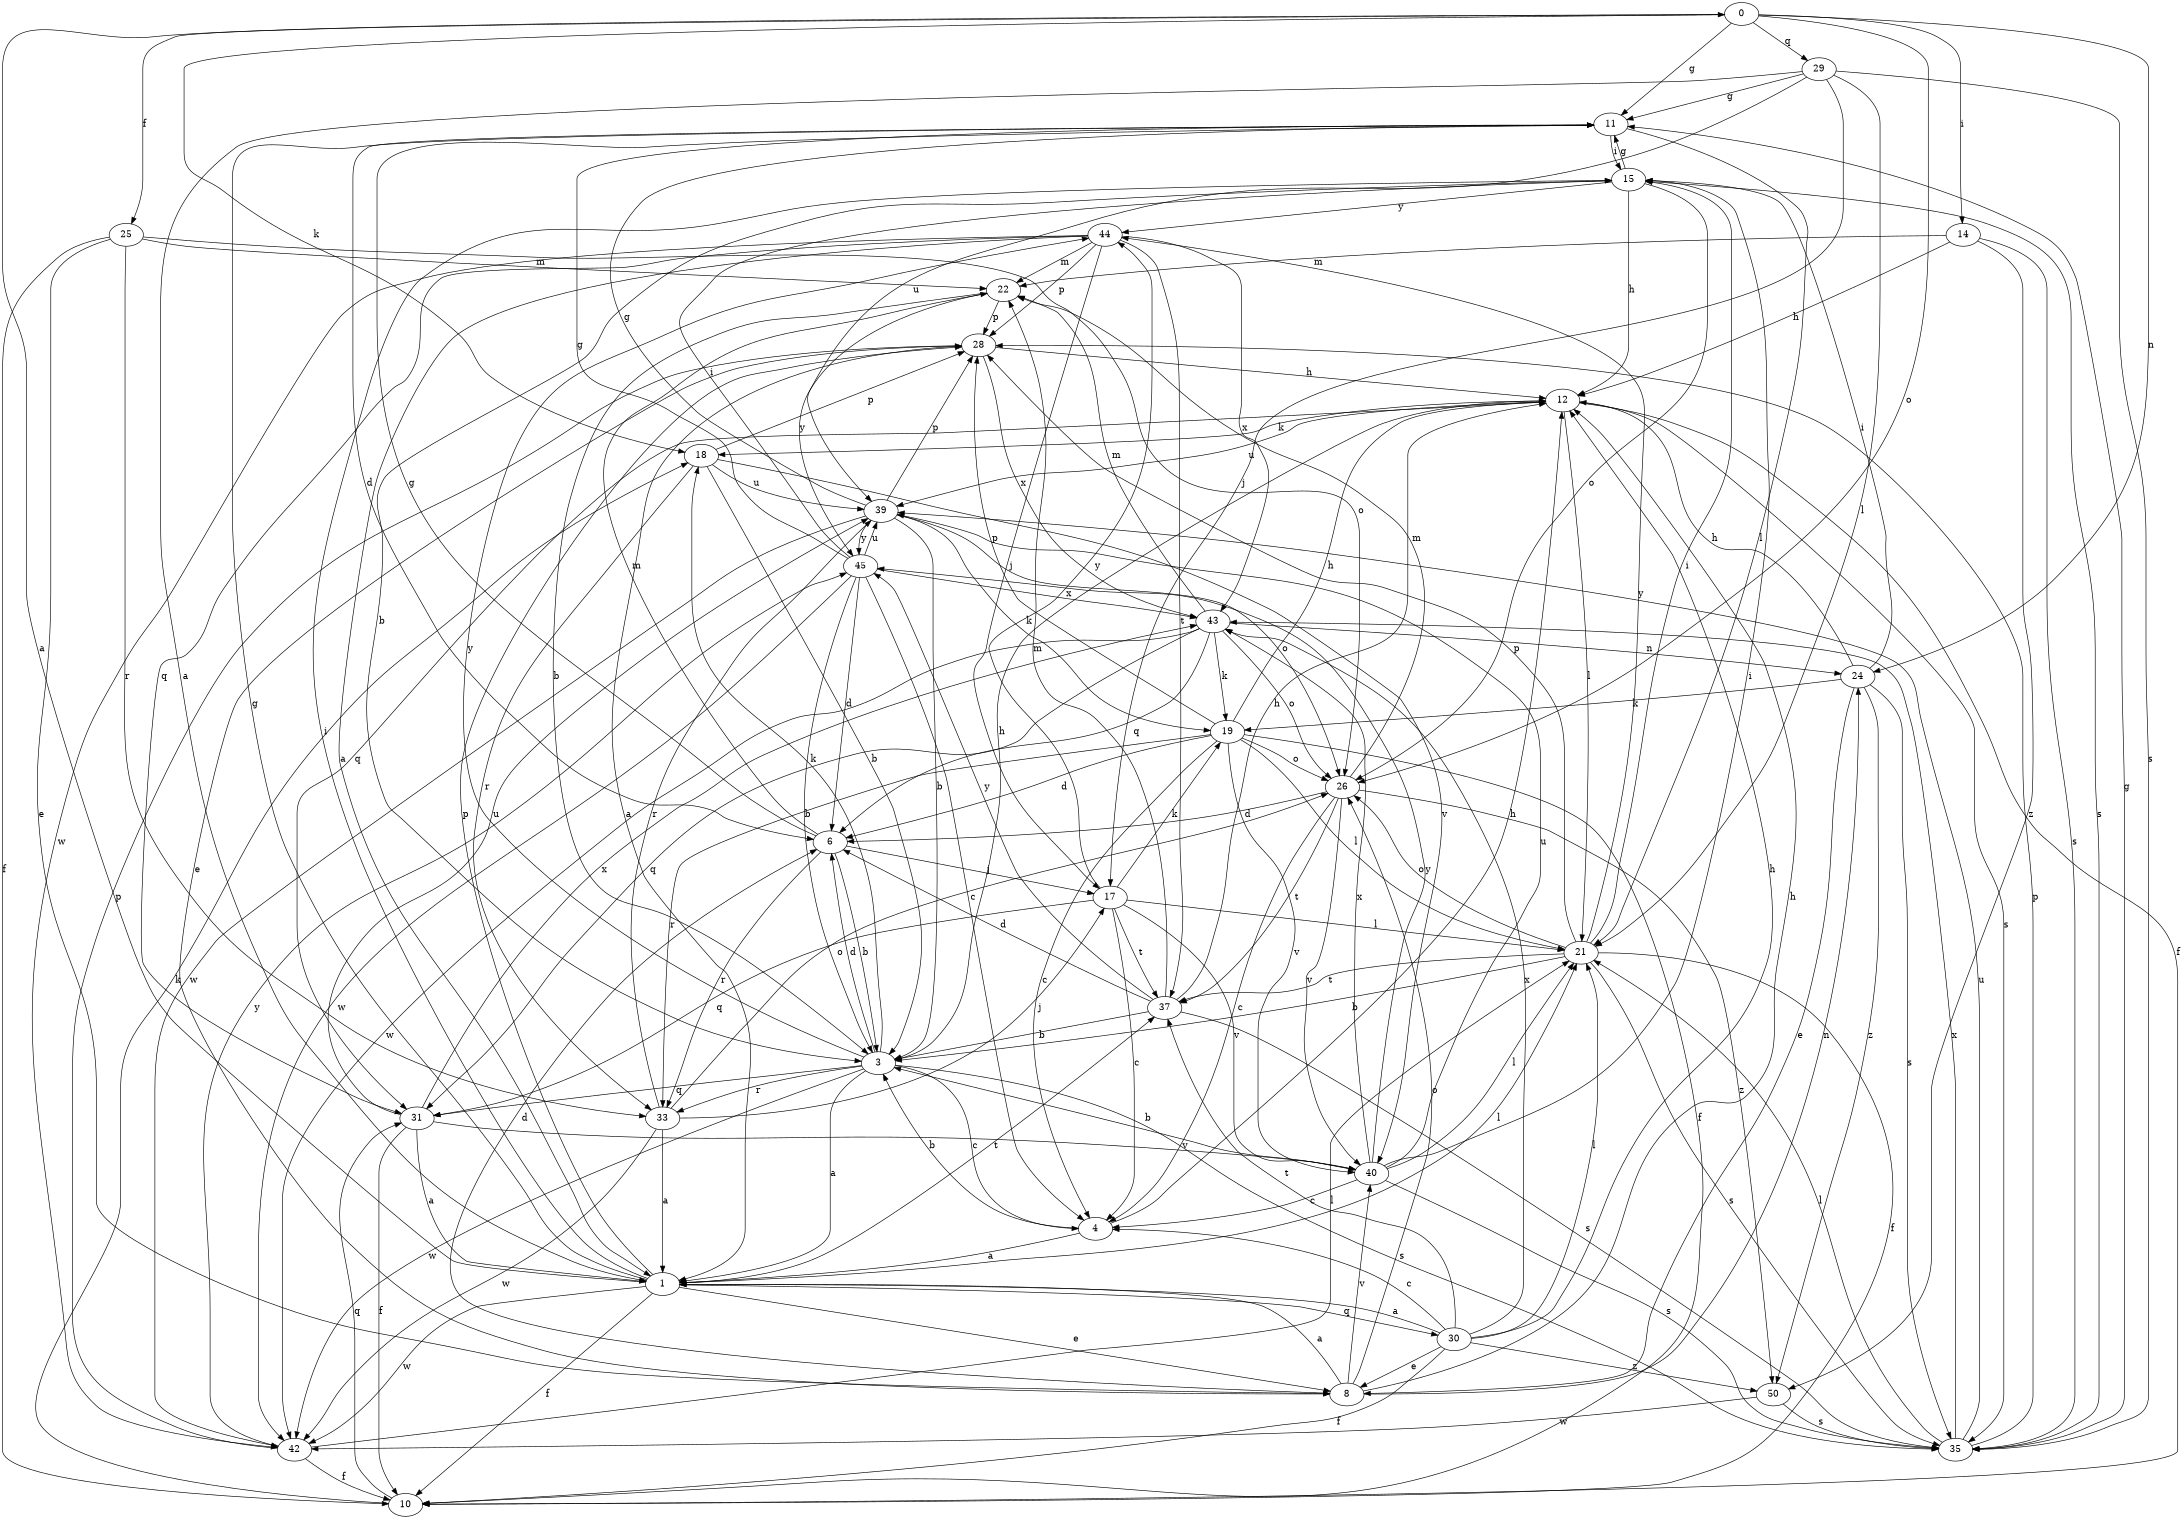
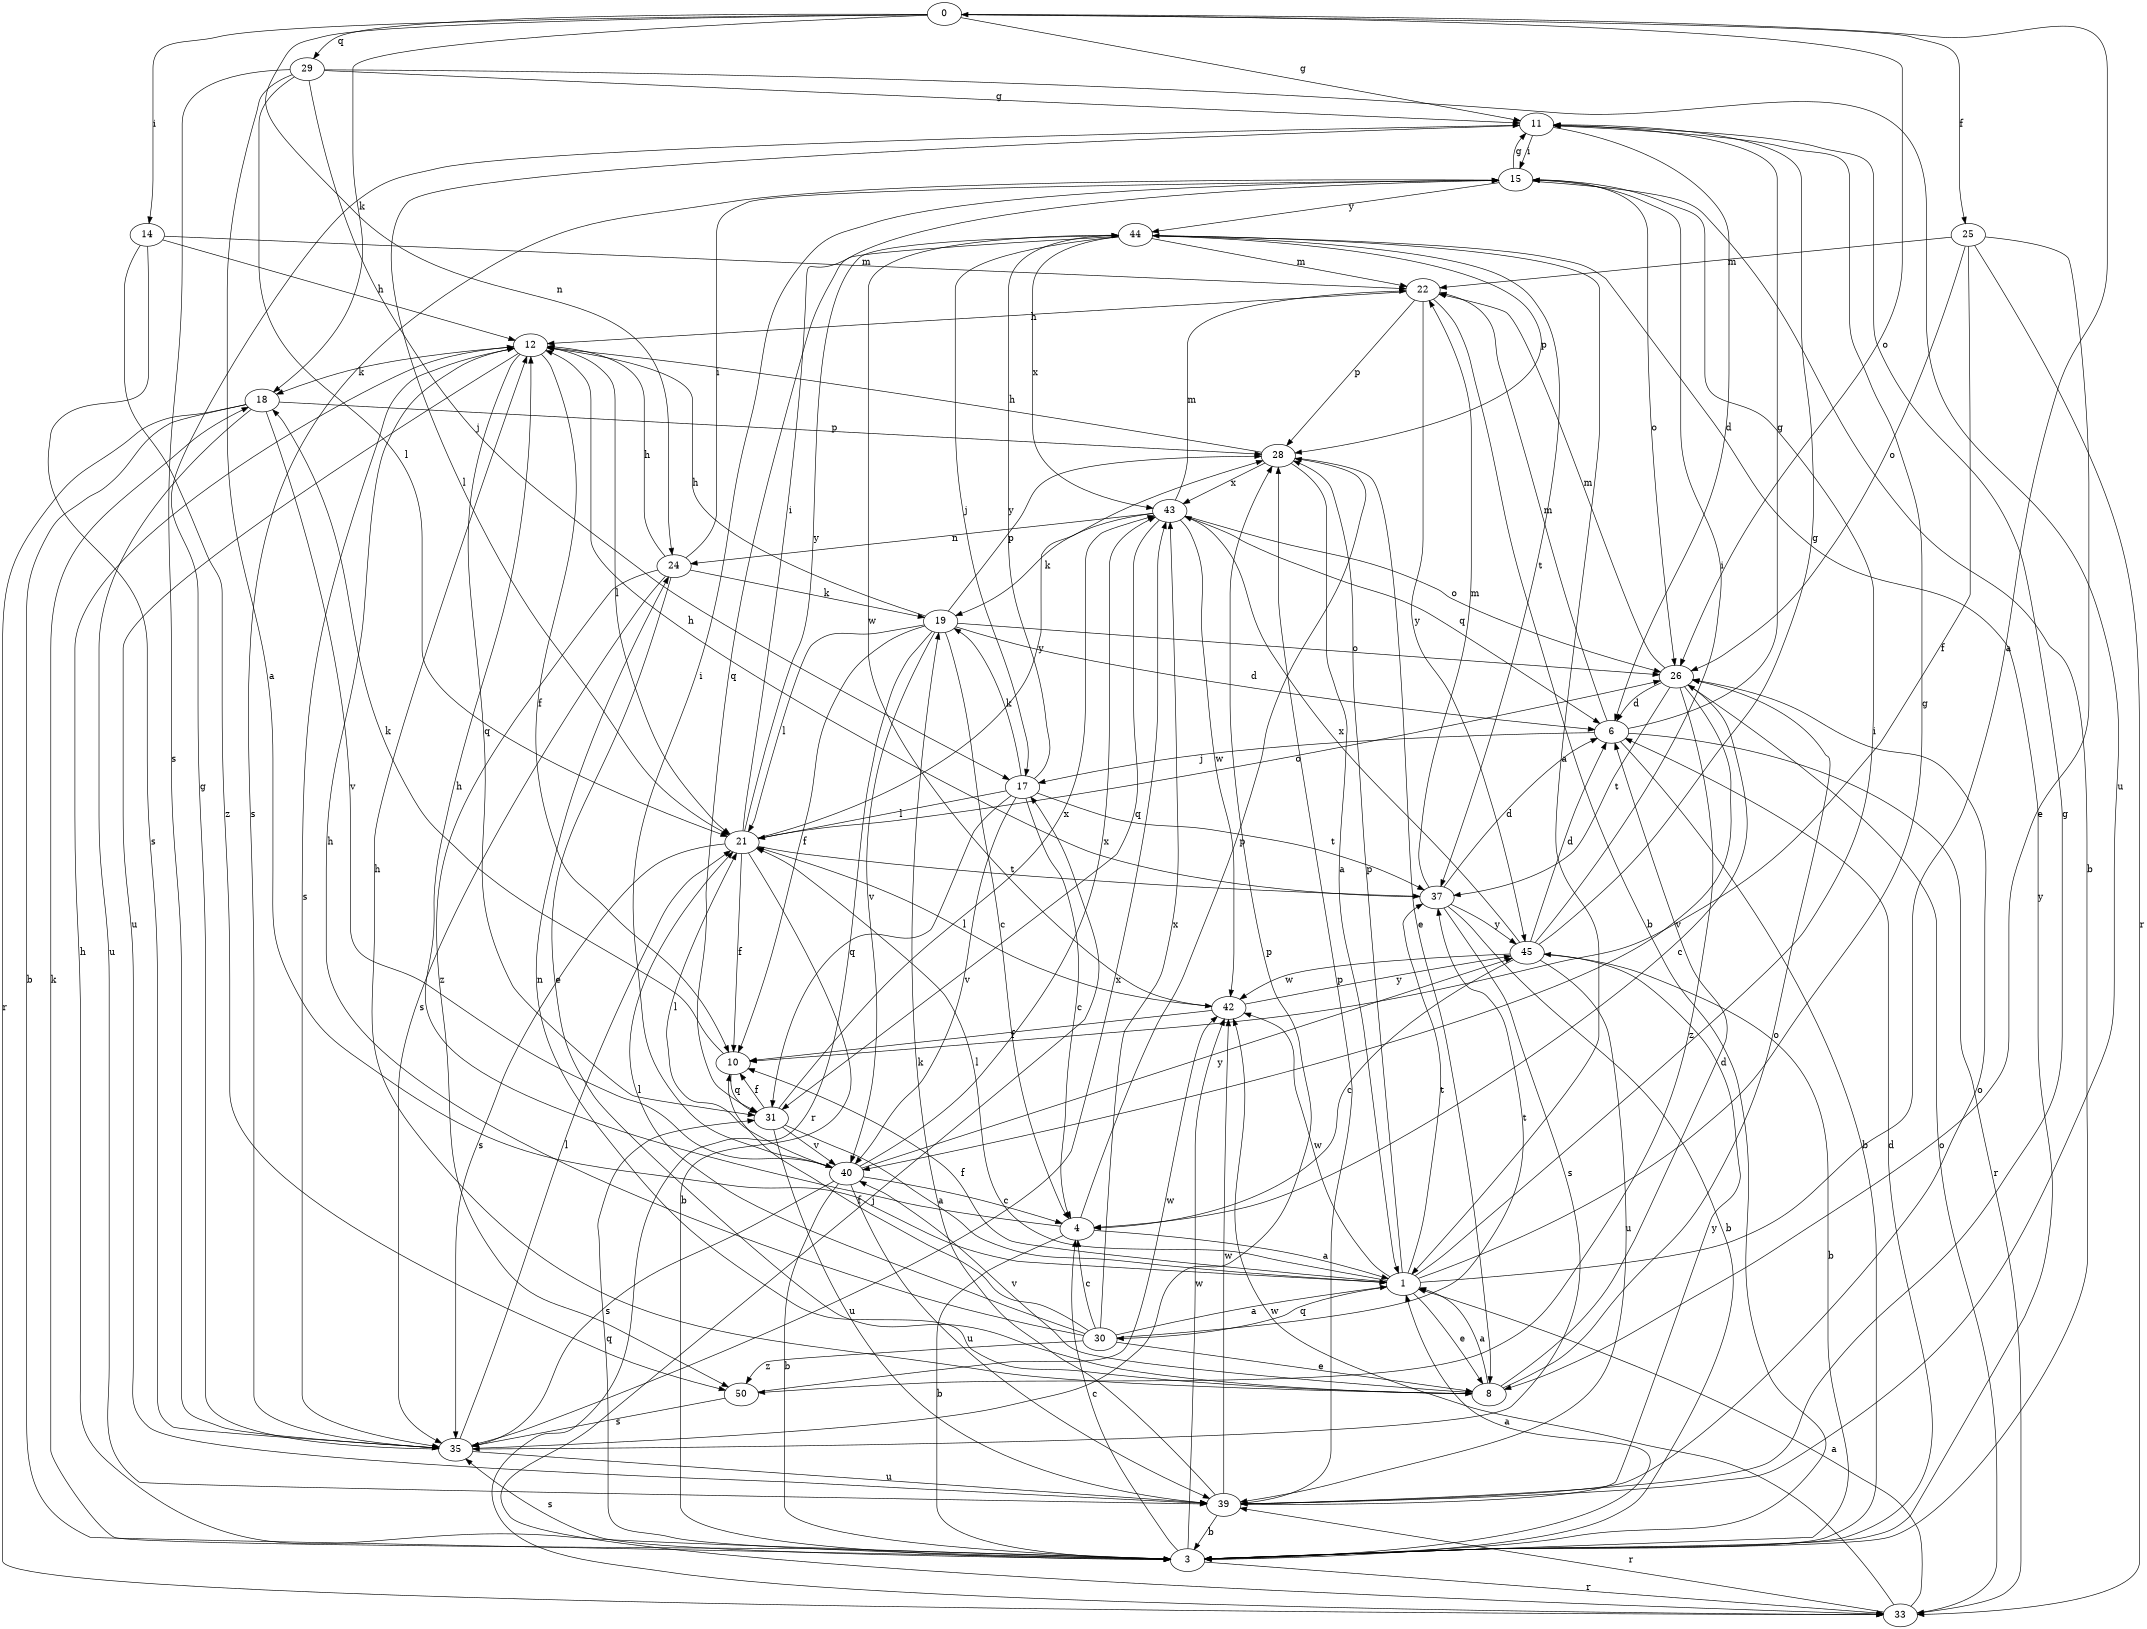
edge "15" -> "12": now "22" -> "12"
edge "21" -> "28": label "p" -> "y"
edge "42" -> "28": now "4" -> "28"
